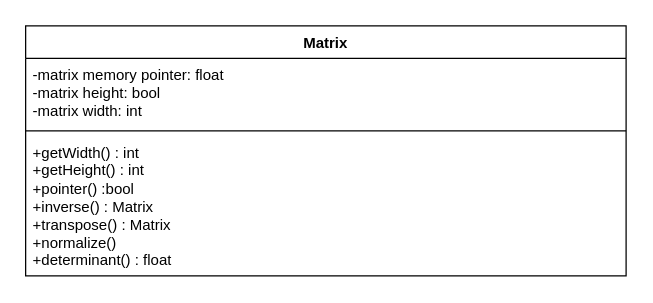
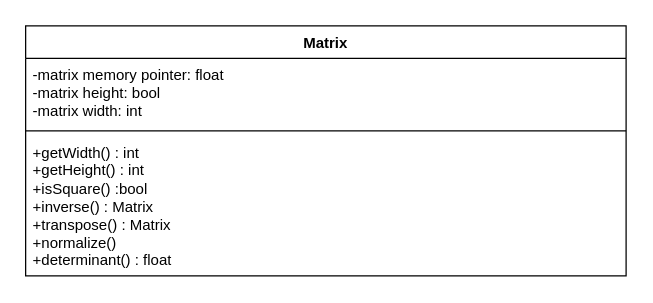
node "+getWidth() : int +getHeight() : int +pointer() :bool +inverse() : Matrix +transpose() : Matrix +normalize() +determinant() : float": label "+getWidth() : int +getHeight() : int +pointer() :bool +inverse() : Matrix +transpose() : Matrix +normalize() +determinant() : float" -> "+getWidth() : int +getHeight() : int +isSquare() :bool +inverse() : Matrix +transpose() : Matrix +normalize() +determinant() : float"
